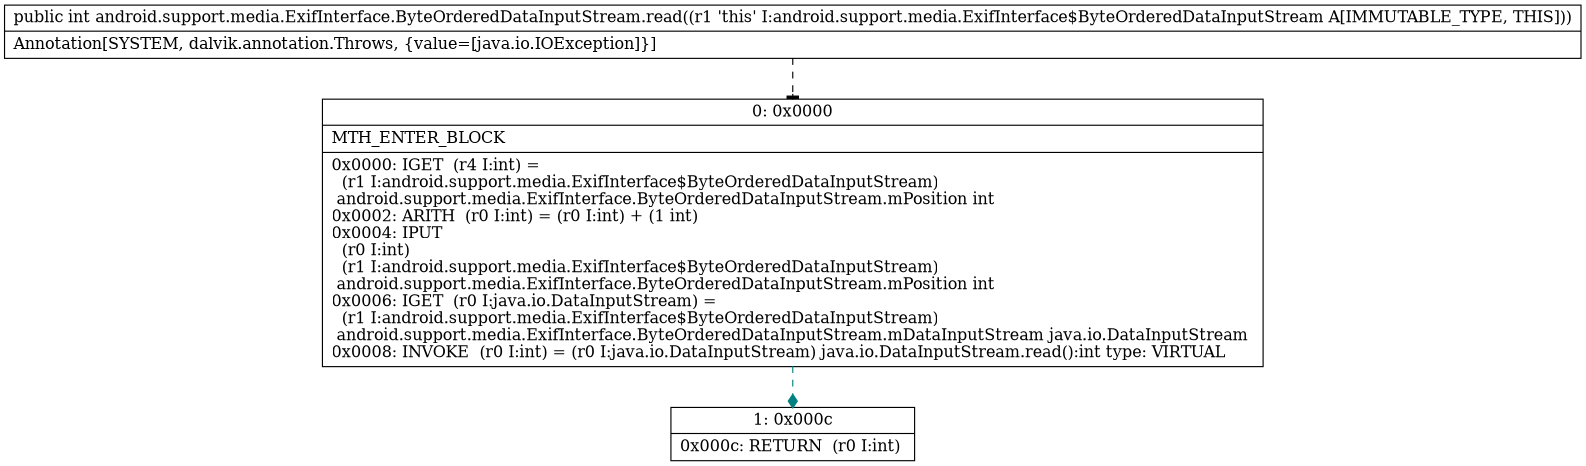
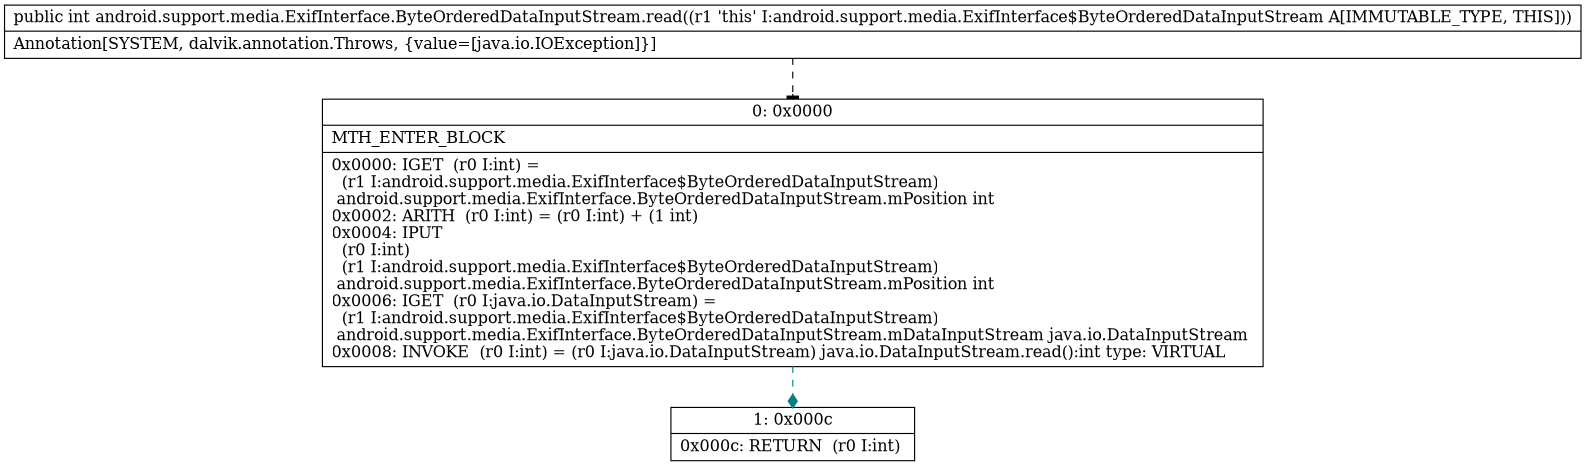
node "0: 0x0000": text "0x0000: IGET  (r4 I:int) =" -> "0x0000: IGET  (r0 I:int) ="
